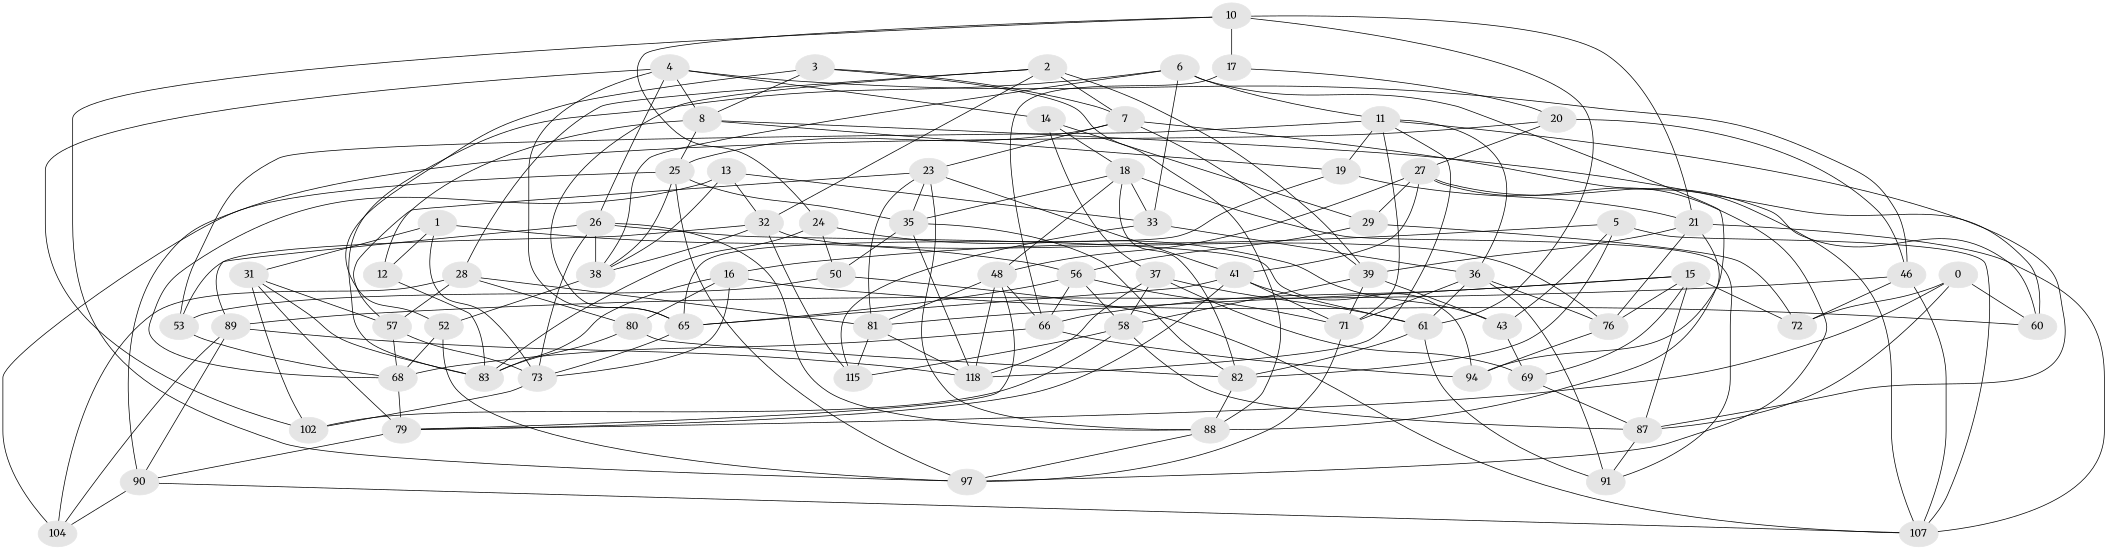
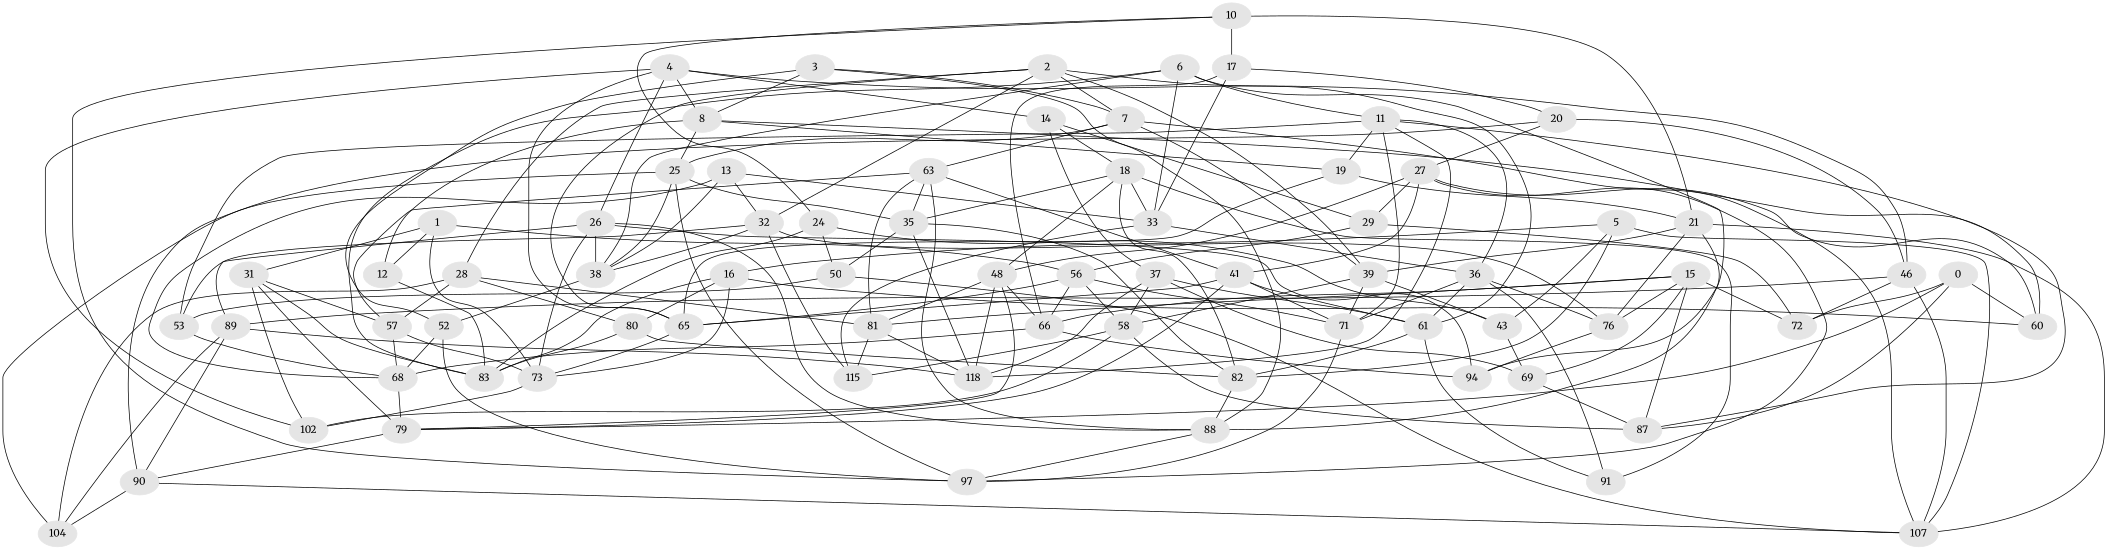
edge "10" -- "61": now "2" -- "61"
edge "17" -- "33": added
node "23": label "23" -> "63"
edge "87" -- "91": removed
